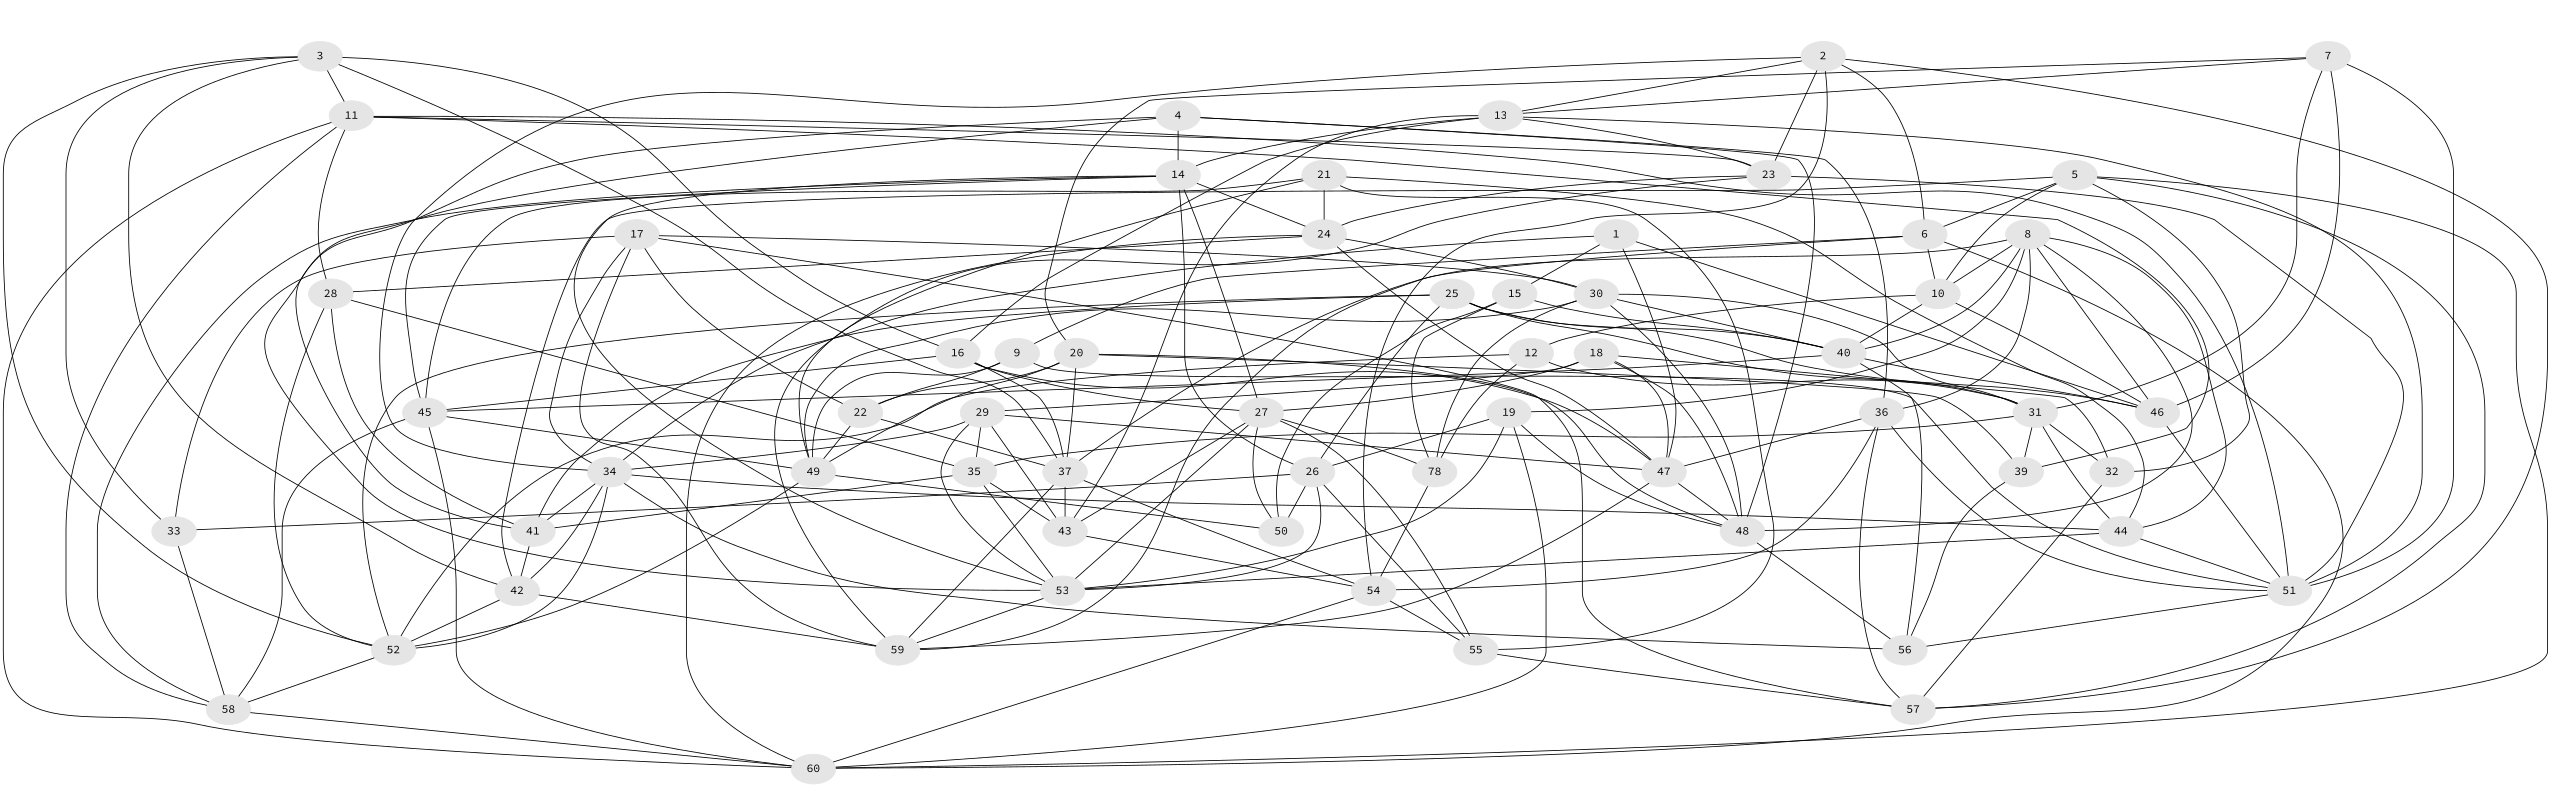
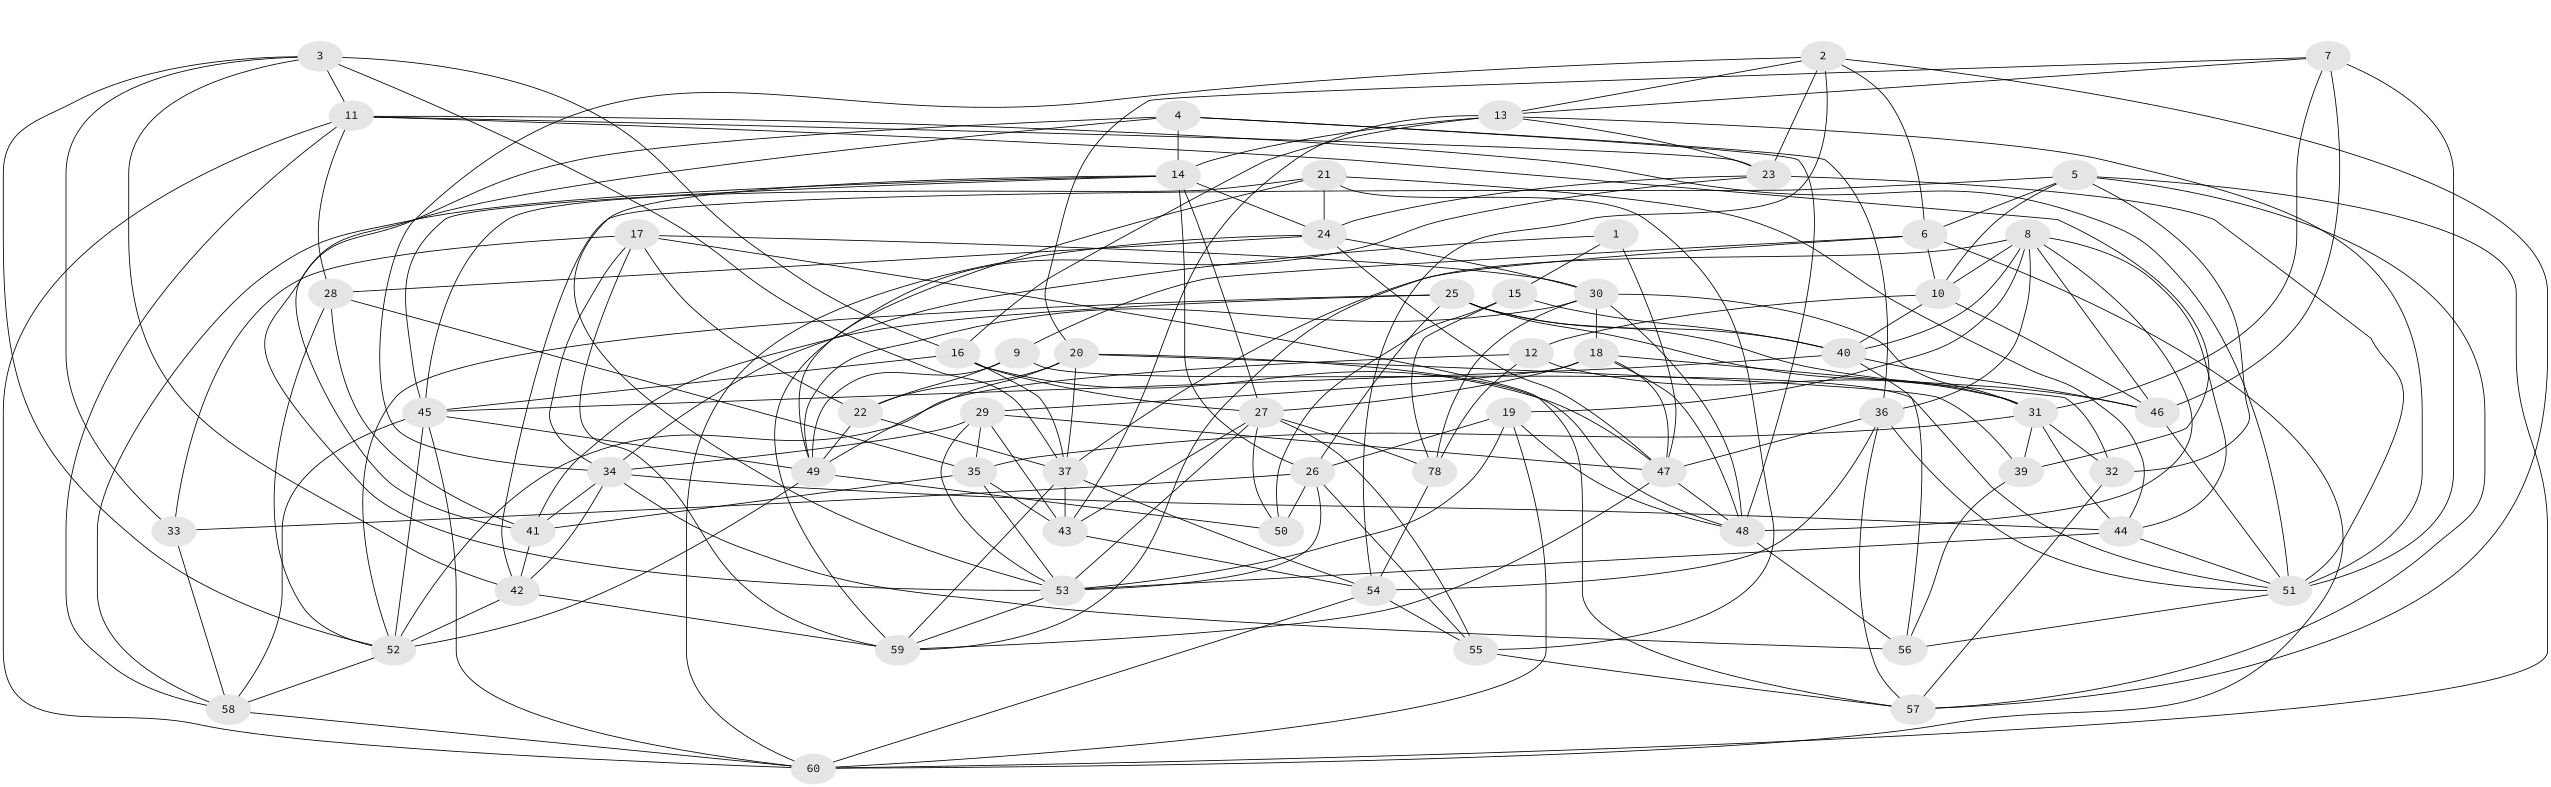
edge "1" -- "46": removed
edge "30" -- "40": now "30" -- "18"
edge "34" -- "52": now "45" -- "52"
